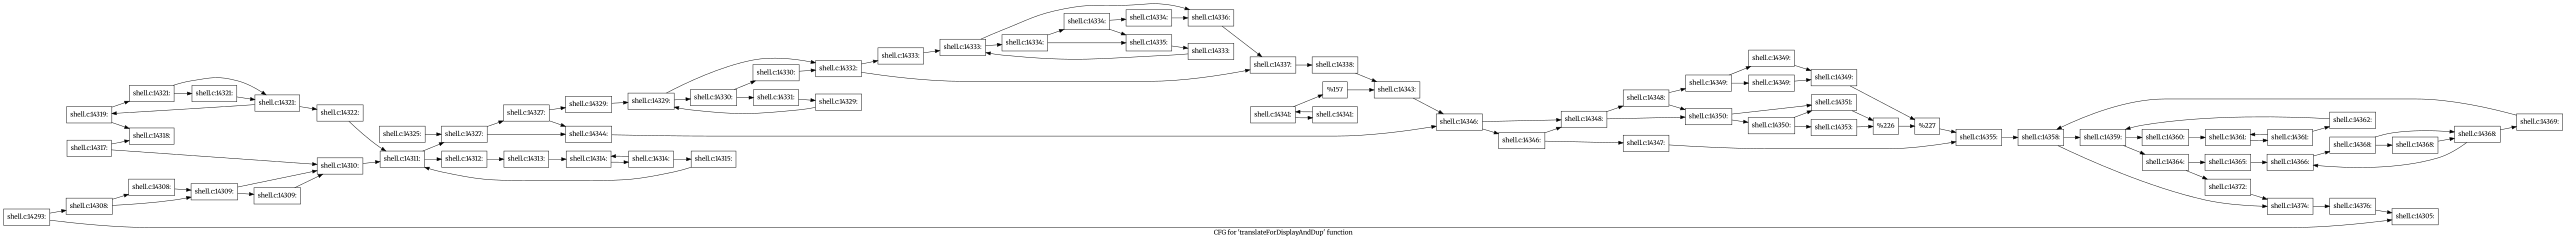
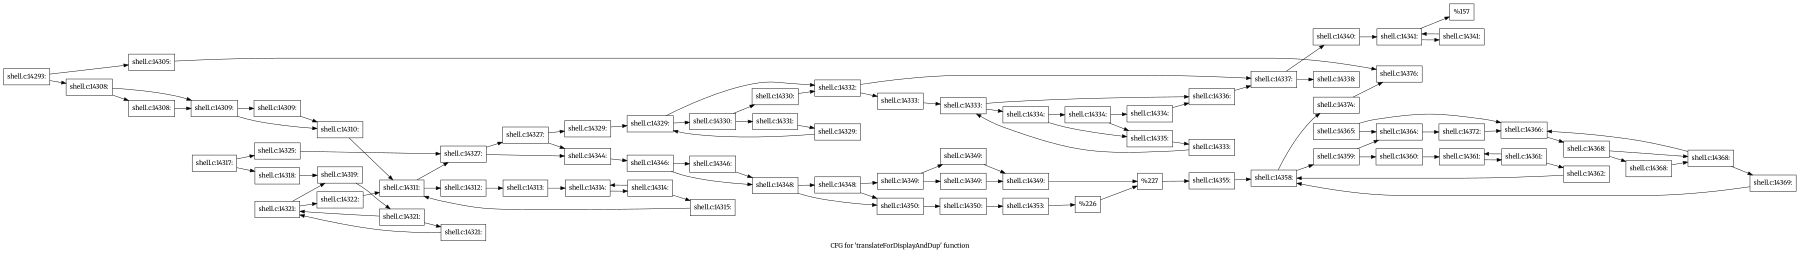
node "shell.c:14340:": added
node "shell.c:14343:": removed
node "shell.c:14351:": removed
edge "shell.c:14362:" -> "shell.c:14359:": now "shell.c:14362:" -> "shell.c:14358:"
edge "shell.c:14319:" -> "shell.c:14318:": reversed
node "shell.c:14347:": removed
edge "shell.c:14317:" -> "shell.c:14310:": now "shell.c:14317:" -> "shell.c:14325:"
edge "shell.c:14364:" -> "shell.c:14365:": reversed
edge "shell.c:14372:" -> "shell.c:14374:": now "shell.c:14372:" -> "shell.c:14366:"
edge "shell.c:14376:" -> "shell.c:14305:": reversed
